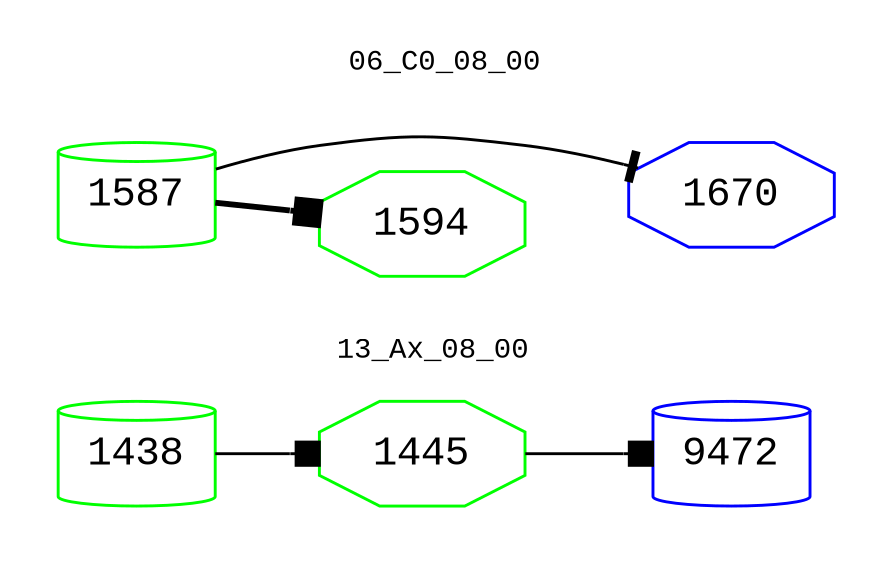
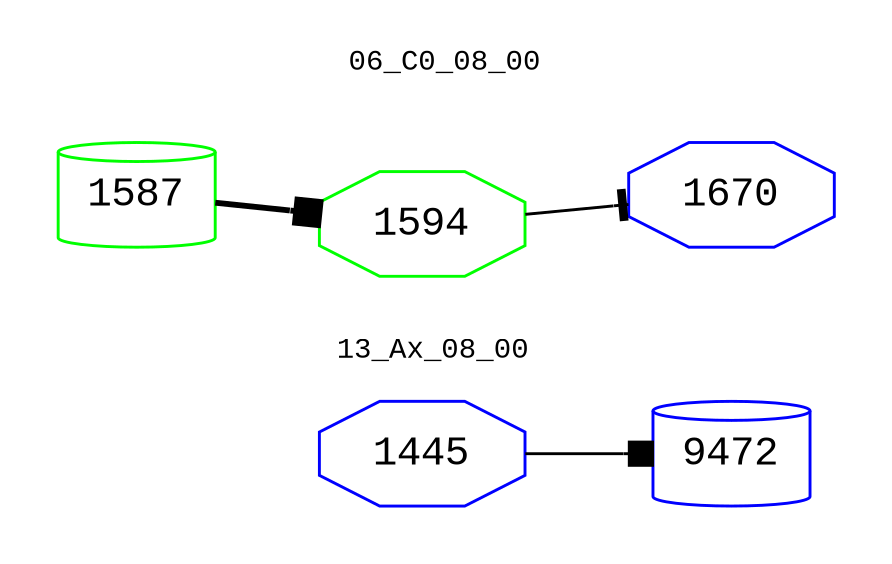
edge "1587" -> "1670": now "1594" -> "1670"
node "1438": removed
node "1445": color green -> blue
